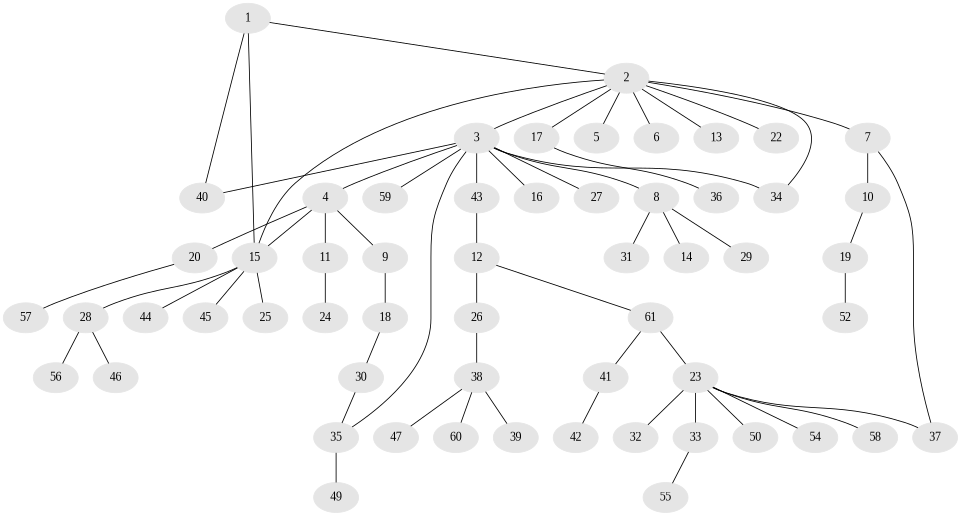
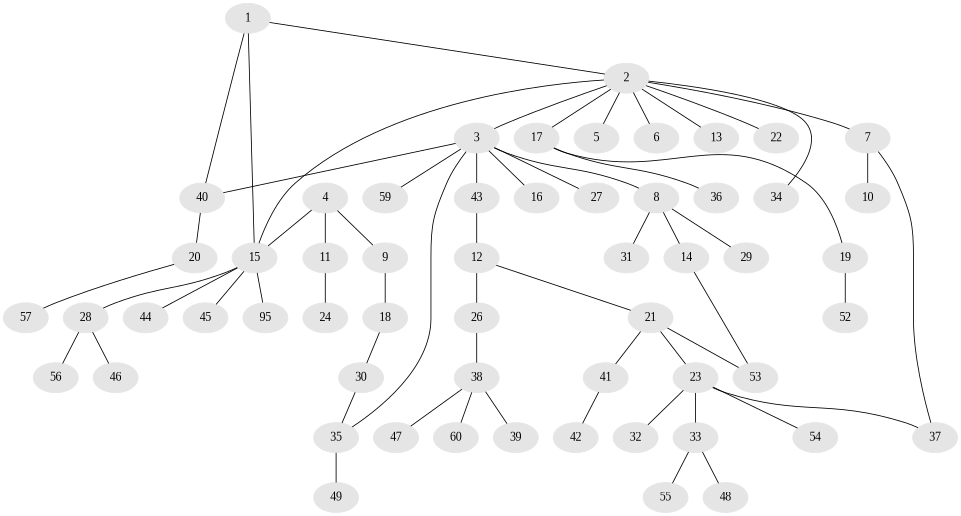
edge "3" -- "4": removed
edge "3" -- "34": removed
edge "4" -- "20": now "40" -- "20"
edge "10" -- "19": now "17" -- "19"
node "25": label "25" -> "95"
node "61": label "61" -> "21"
node "53": added
node "50": removed
node "58": removed
node "48": added
